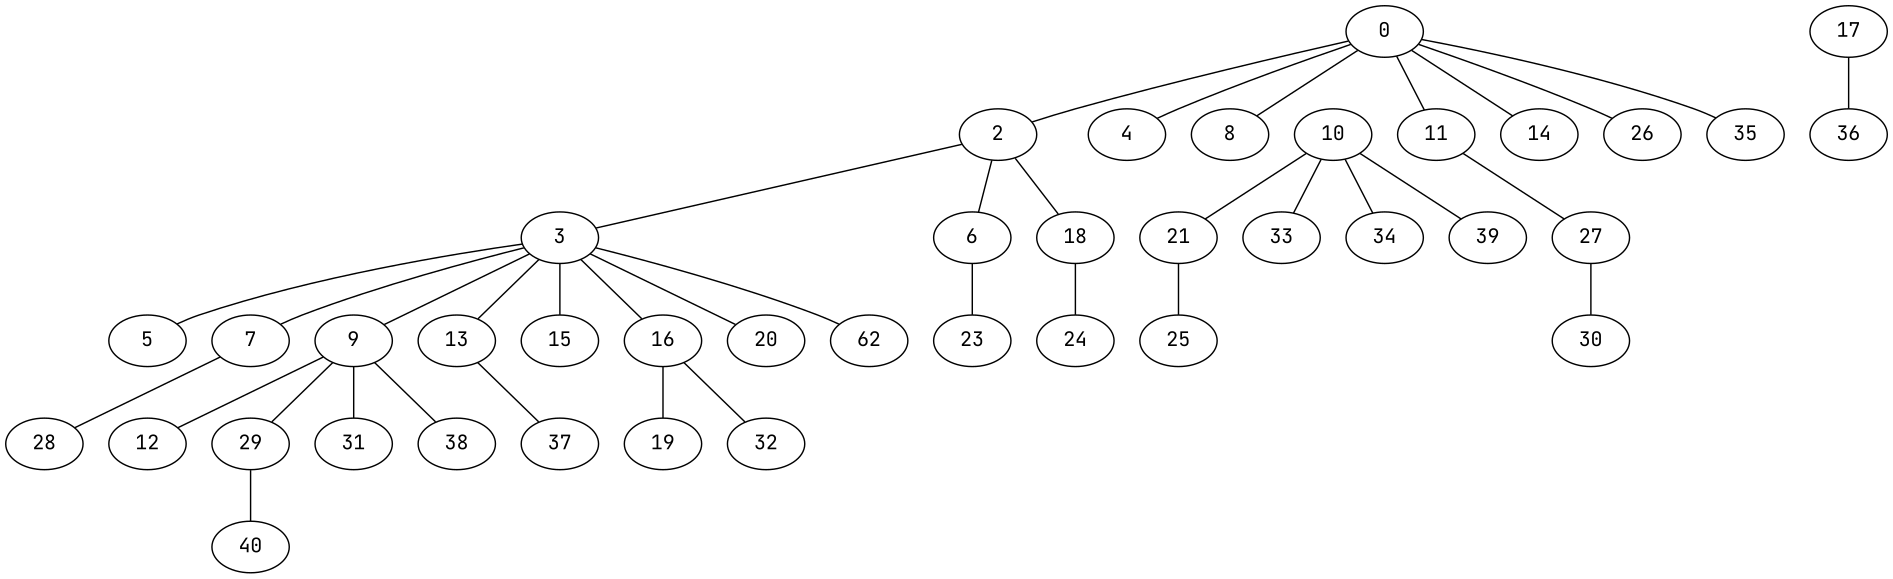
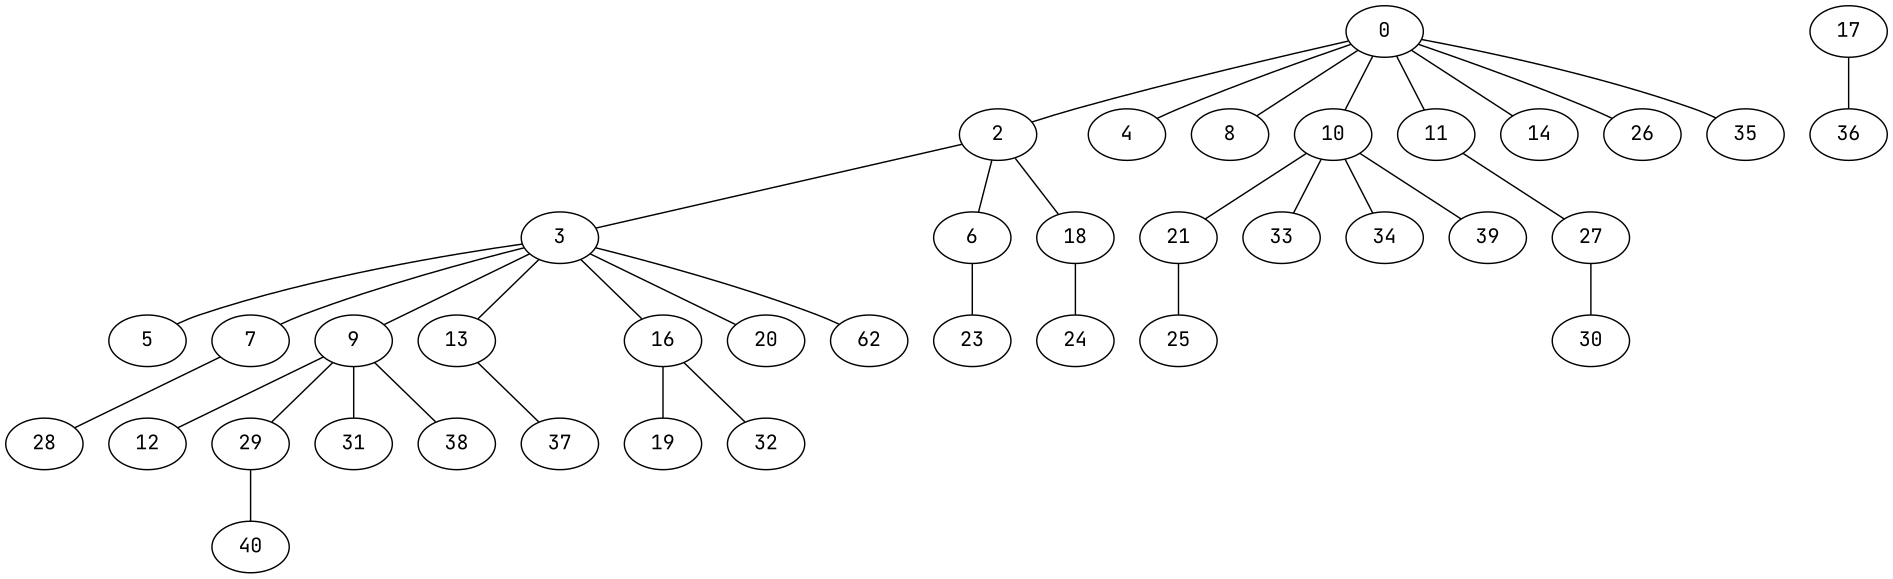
edge "0" -- "10": added
node "15": removed
